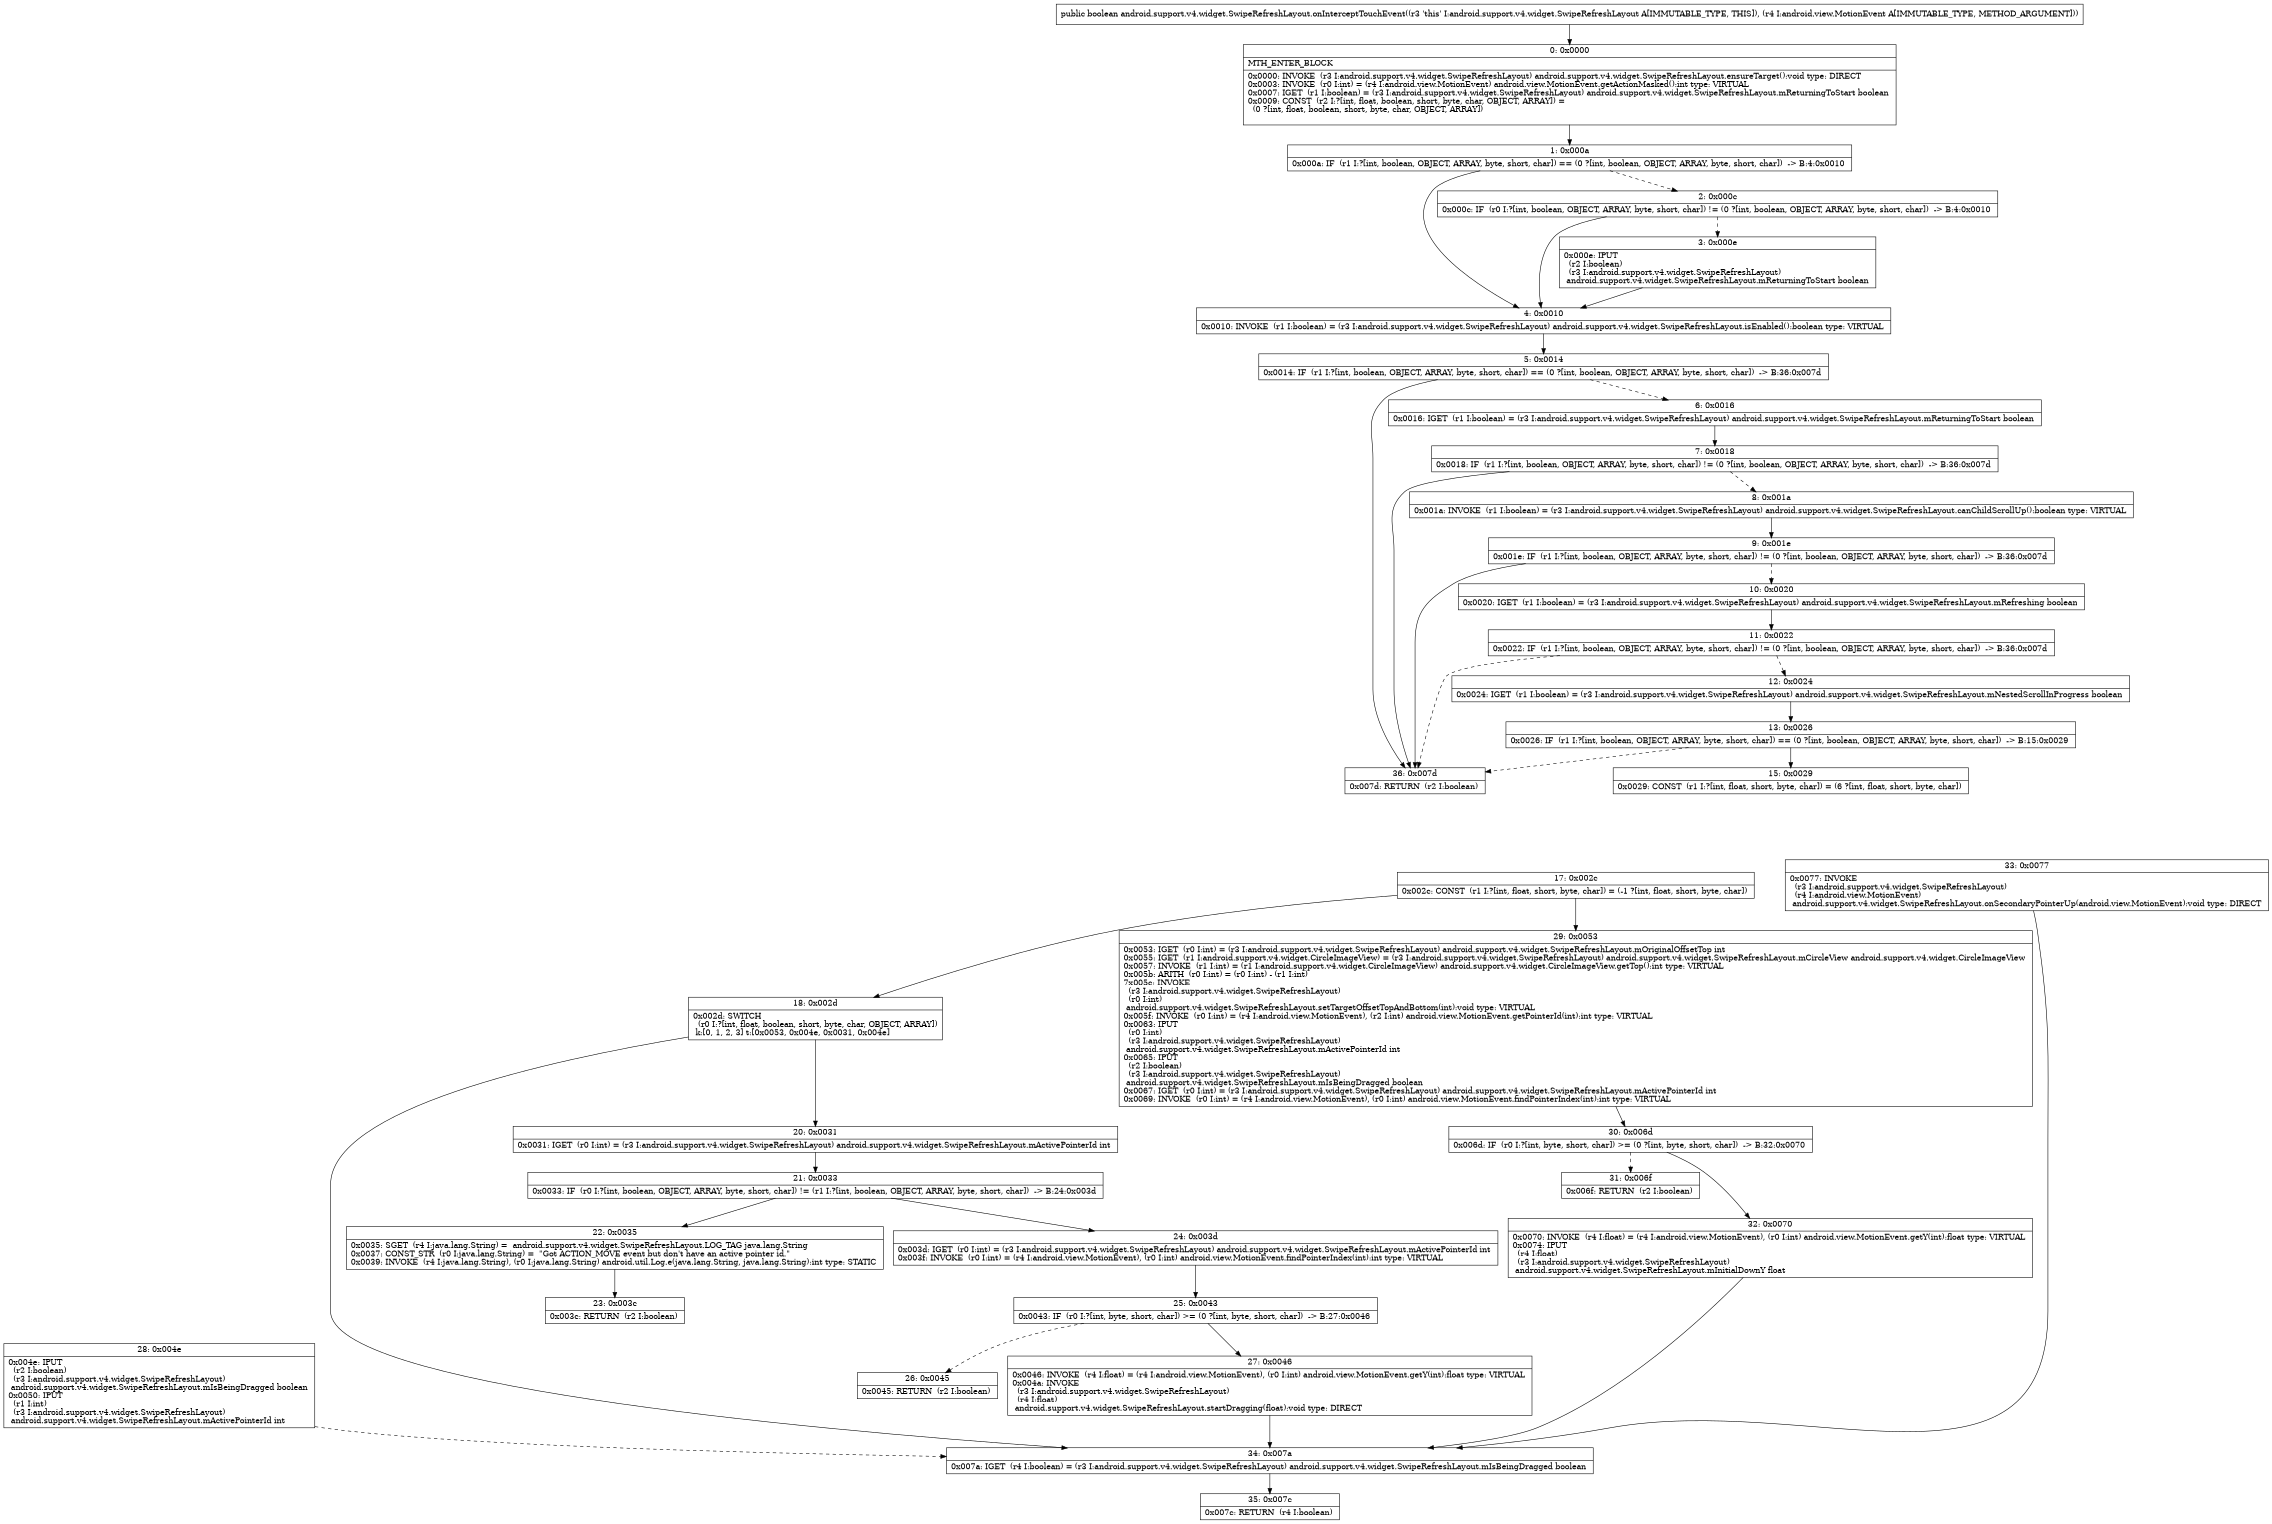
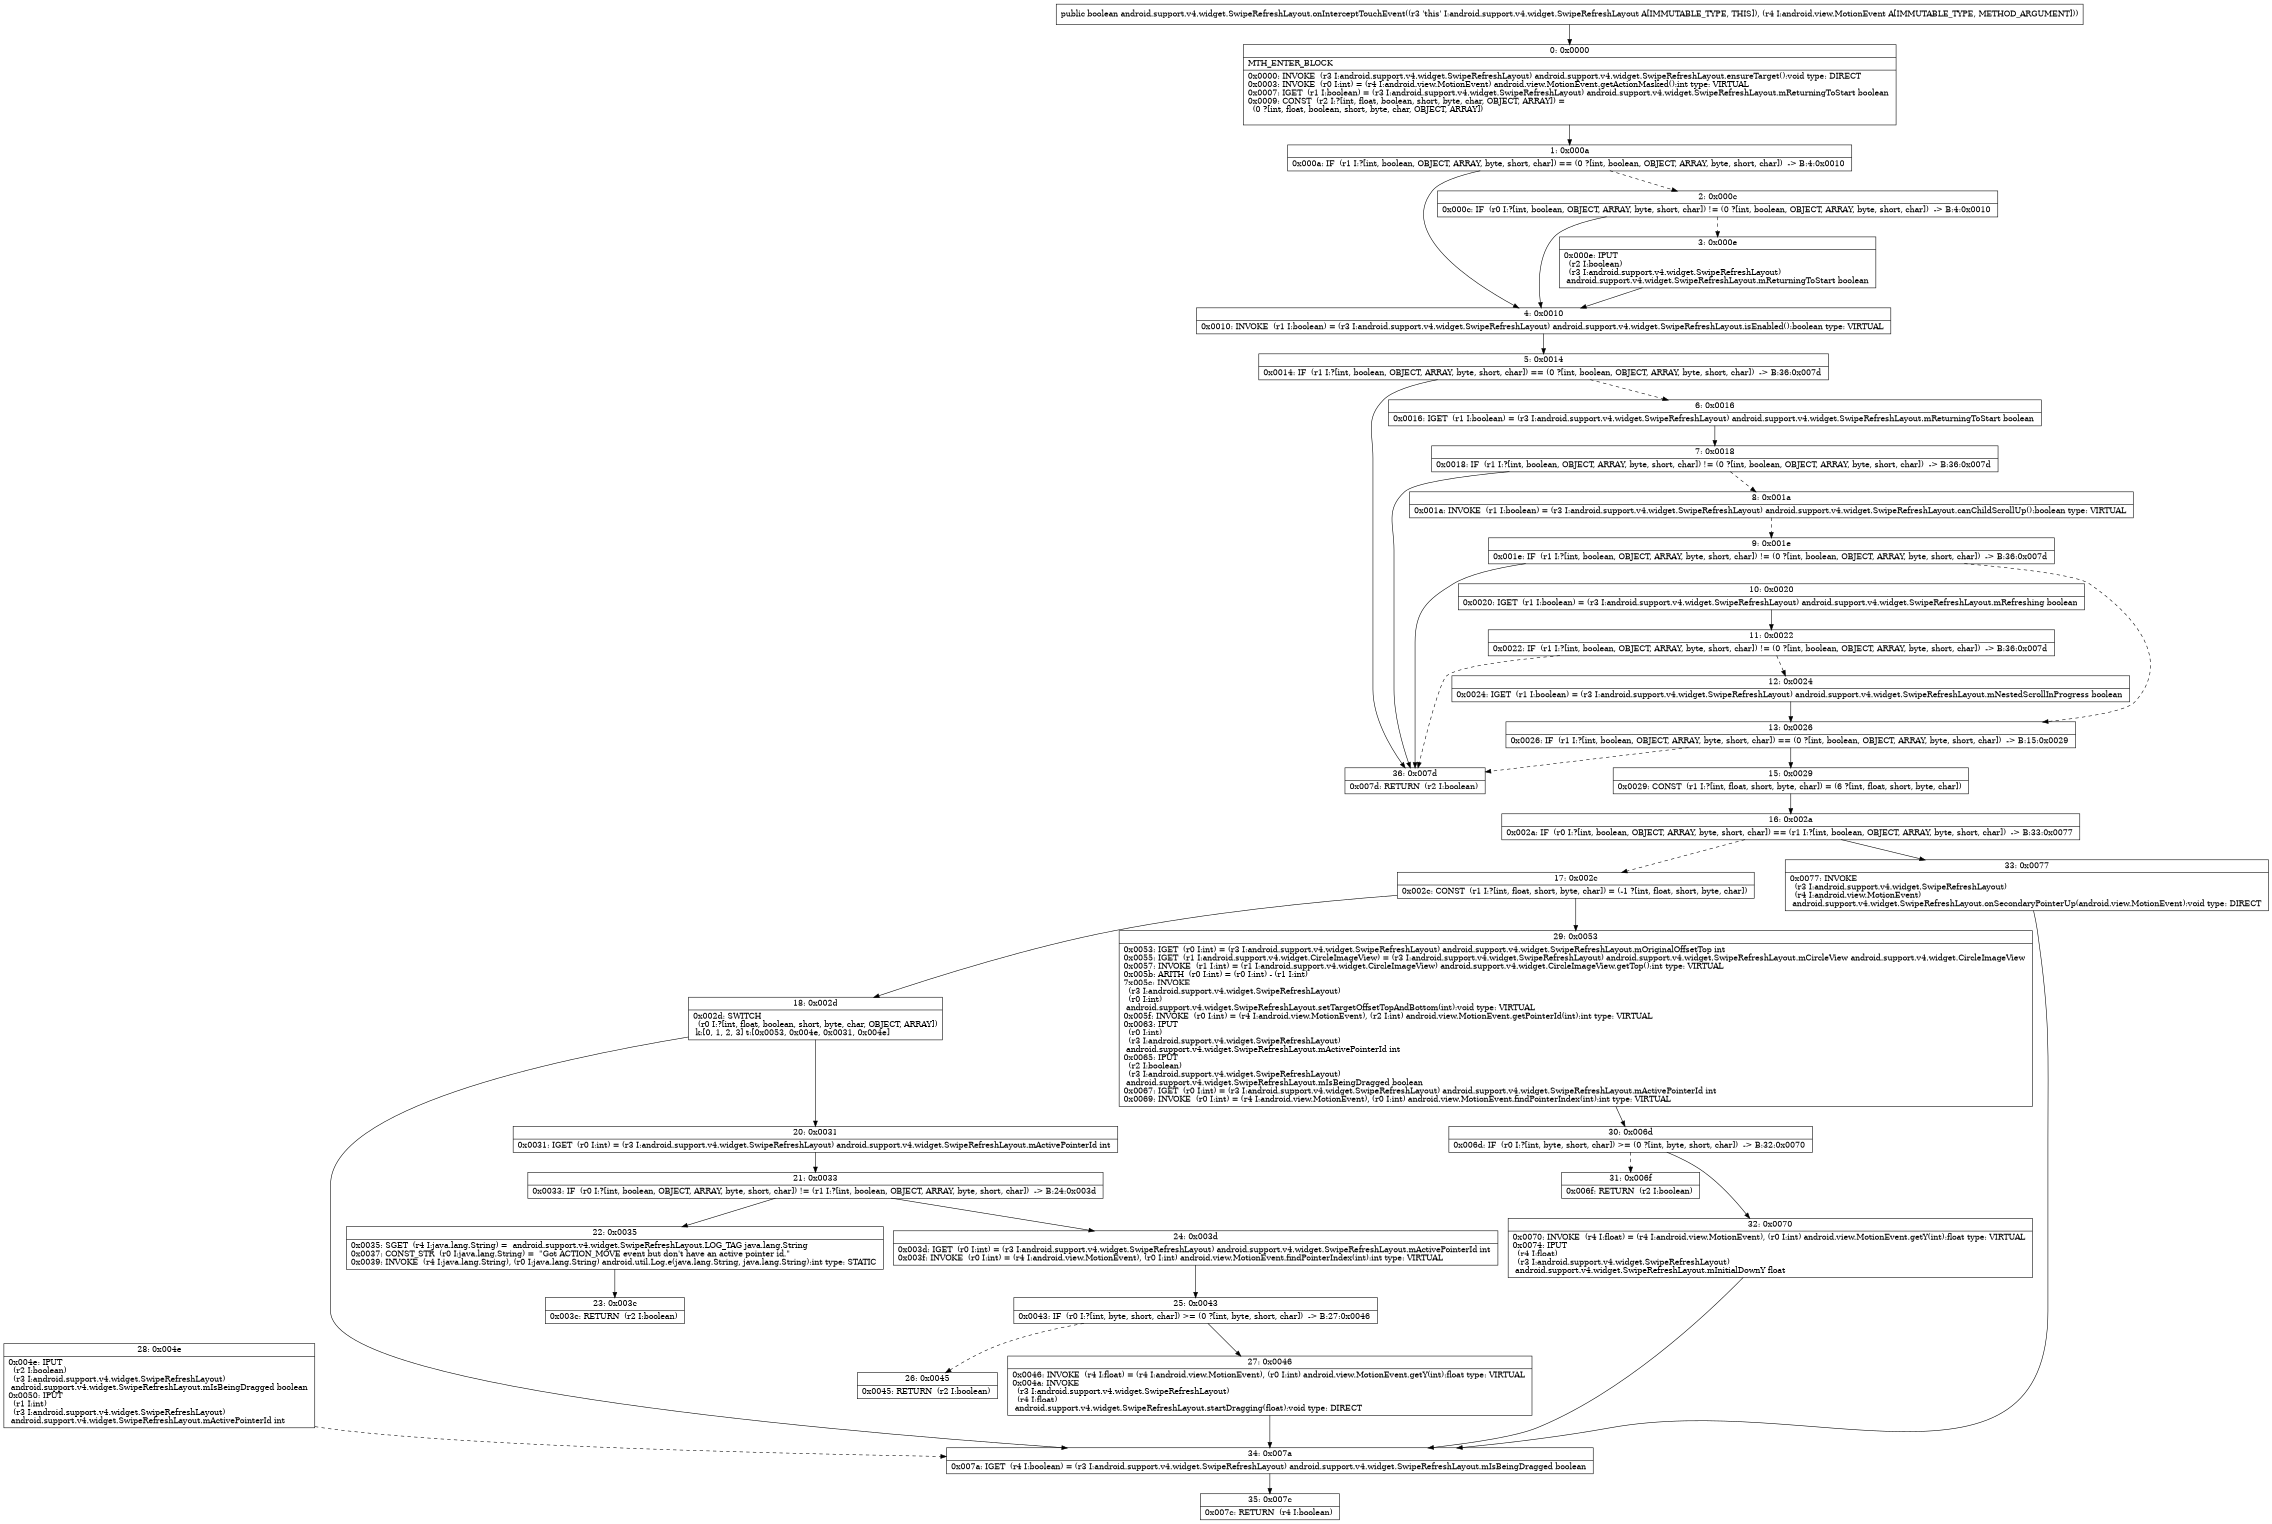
edge "8: 0x001a" -> "9: 0x001e": style solid -> dashed
edge "9: 0x001e" -> "10: 0x0020": now "9: 0x001e" -> "13: 0x0026"
node "16: 0x002a": added
